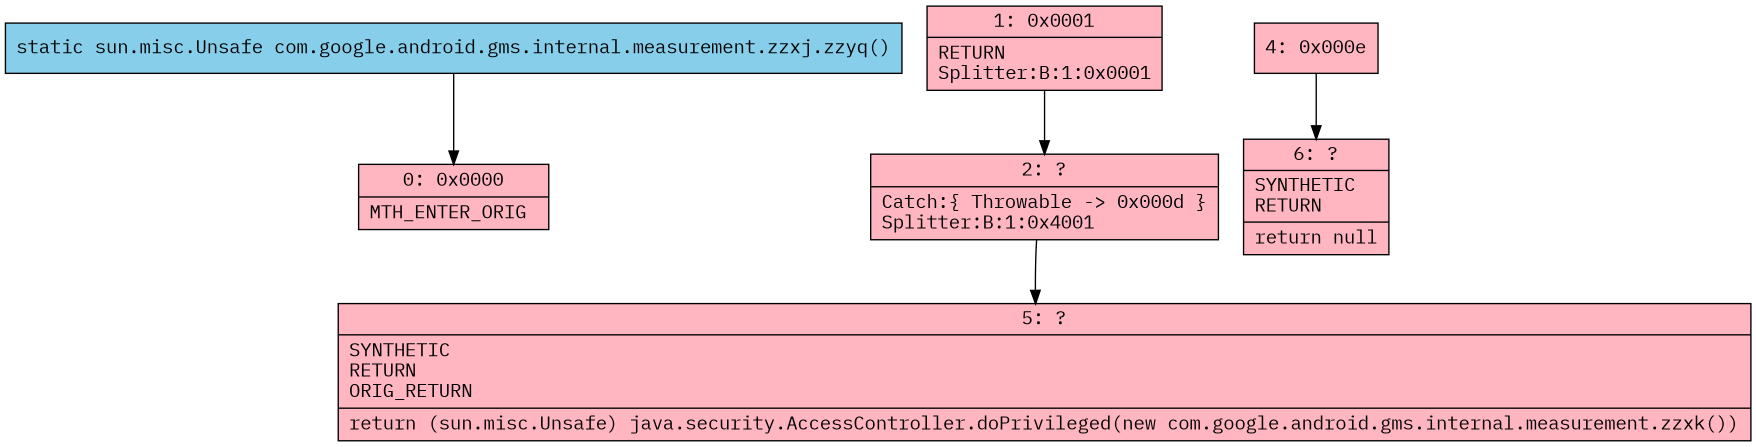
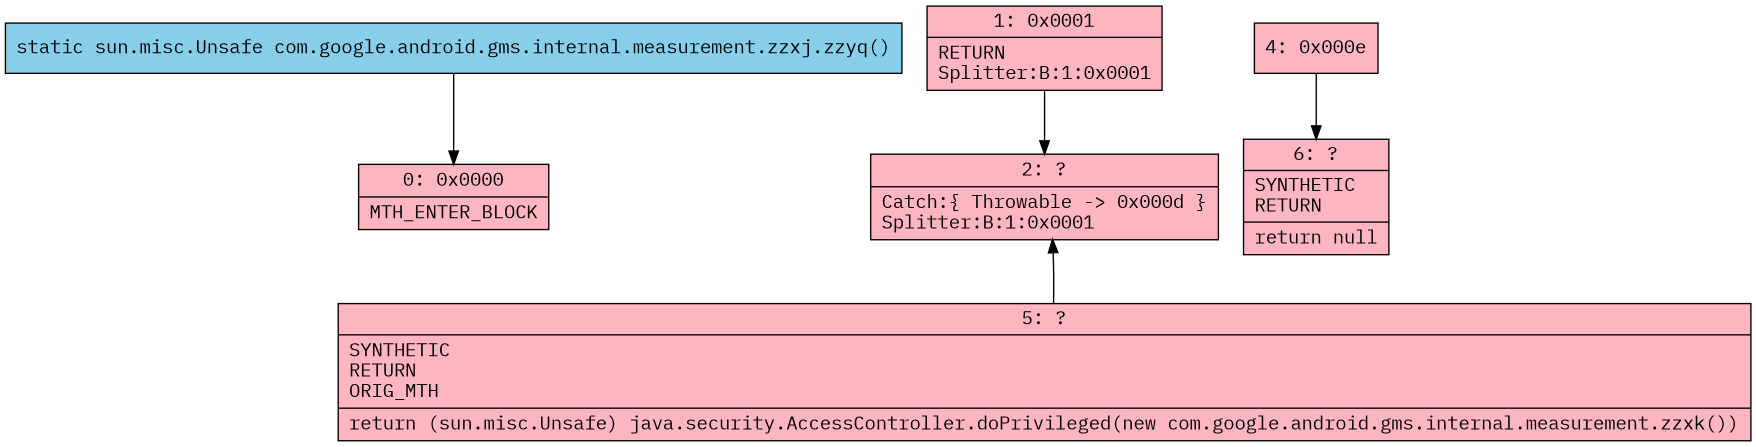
node "0: 0x0000": text "MTH_ENTER_ORIG" -> "MTH_ENTER_BLOCK"
node "2: ?": text "Splitter:B:1:0x4001" -> "Splitter:B:1:0x0001"
edge "2: ?" -> "5: ?": reversed
node "5: ?": text "ORIG_RETURN" -> "ORIG_MTH"
